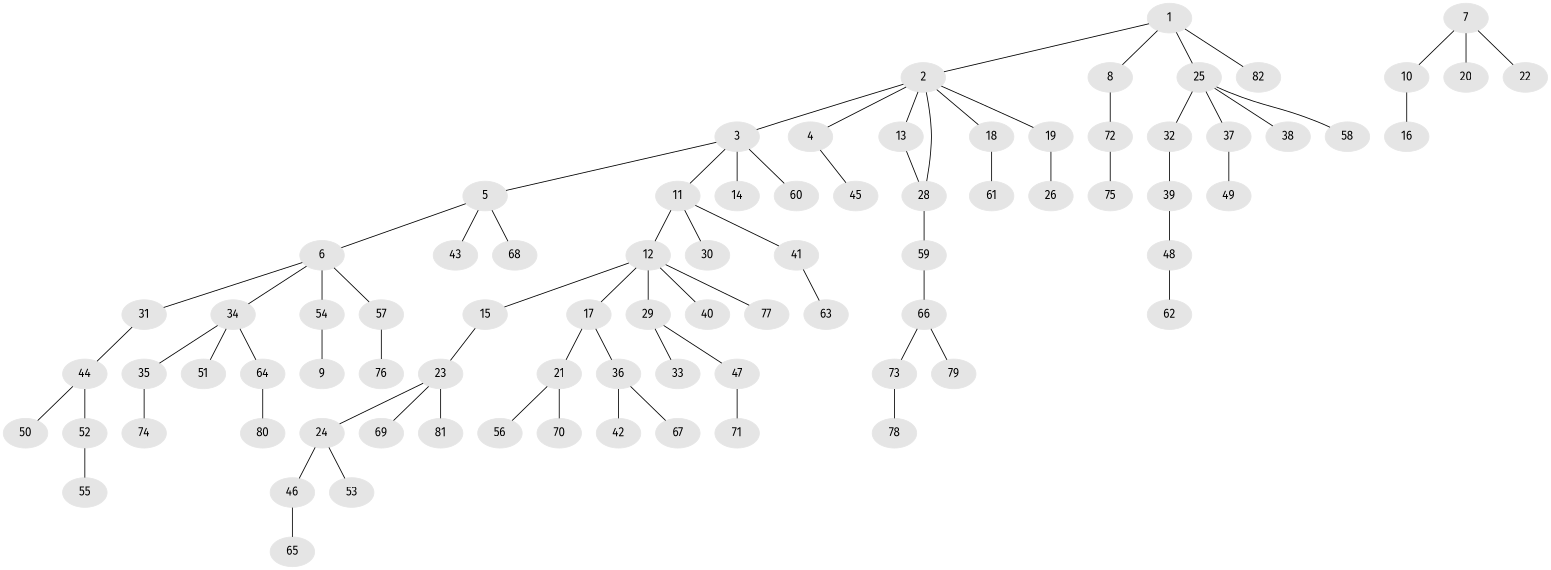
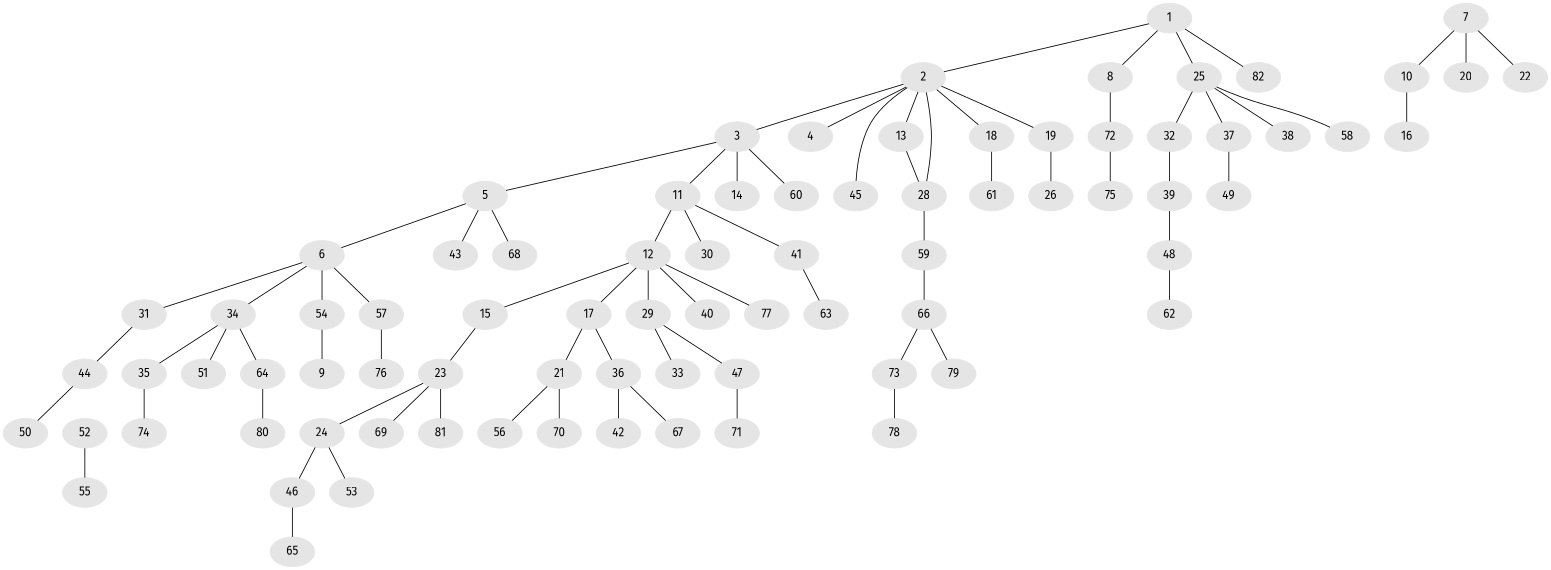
edge "4" -- "45": now "2" -- "45"
edge "44" -- "52": removed
